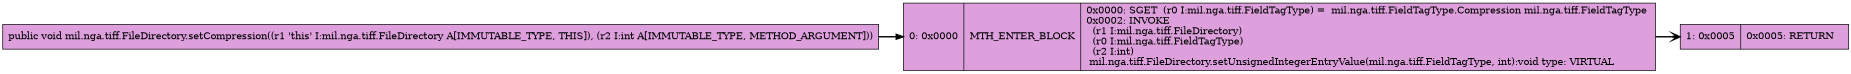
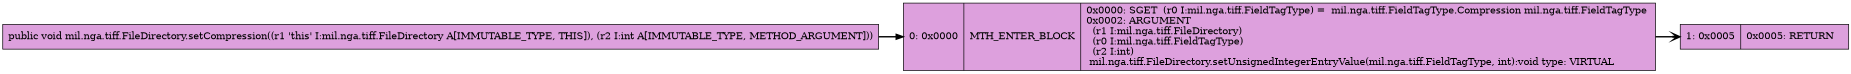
node "0: 0x0000": text "0x0002: INVOKE" -> "0x0002: ARGUMENT"
